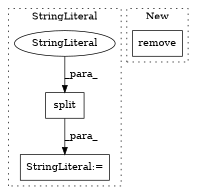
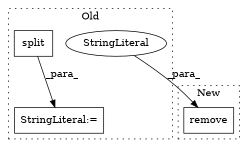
cluster "StringLiteral": label "StringLiteral" -> "Old"
edge "StringLiteral" -> "split": now "StringLiteral" -> "remove"
